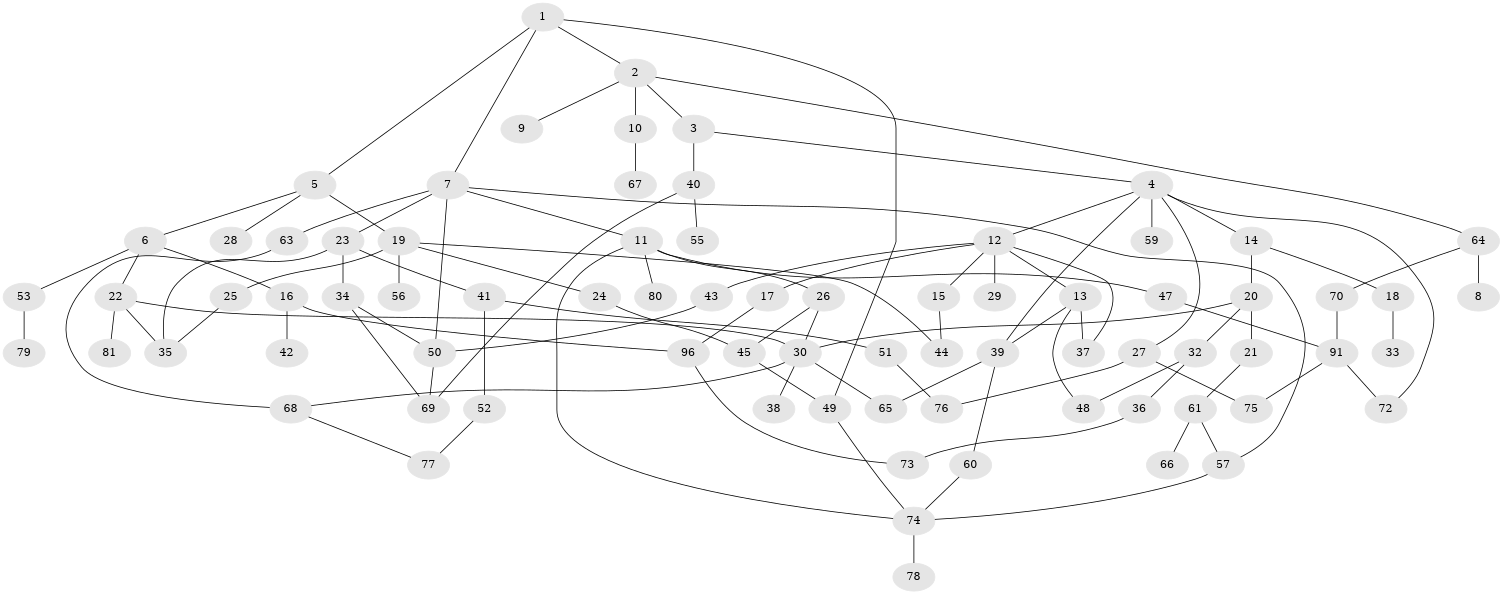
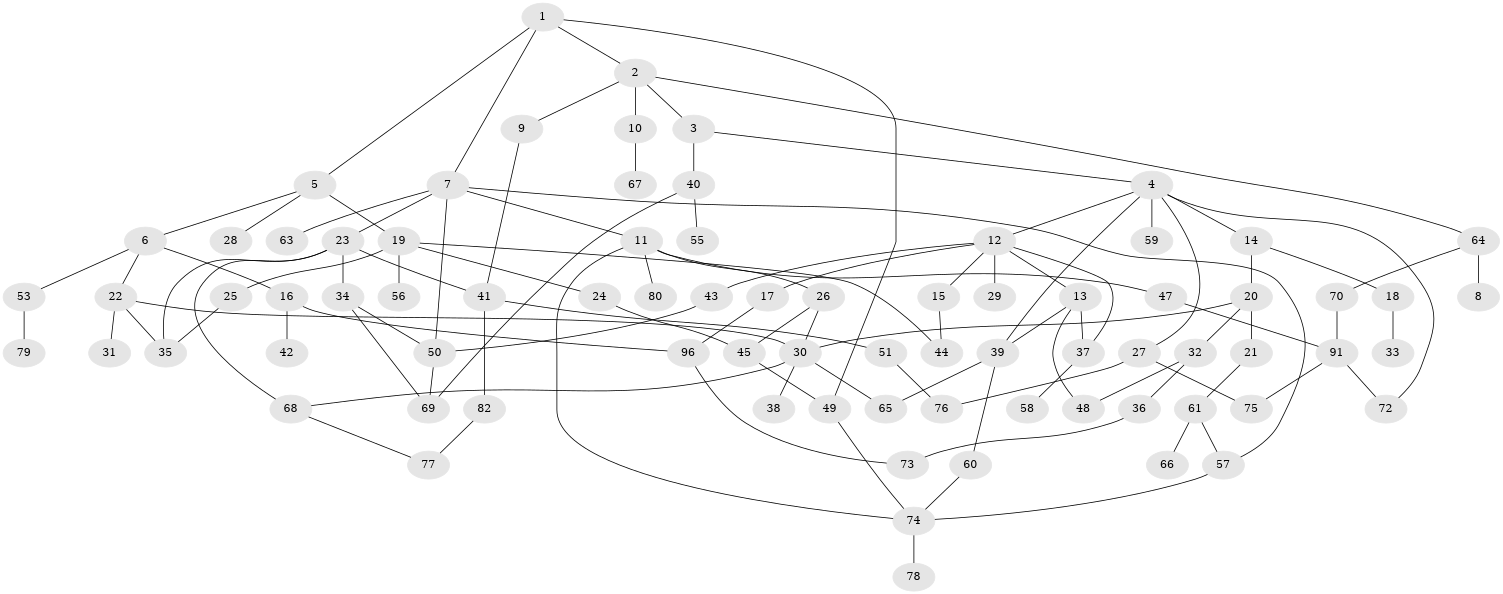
edge "9" -- "41": added
edge "63" -- "68": now "23" -- "68"
node "81": label "81" -> "31"
node "52": label "52" -> "82"
node "58": added
